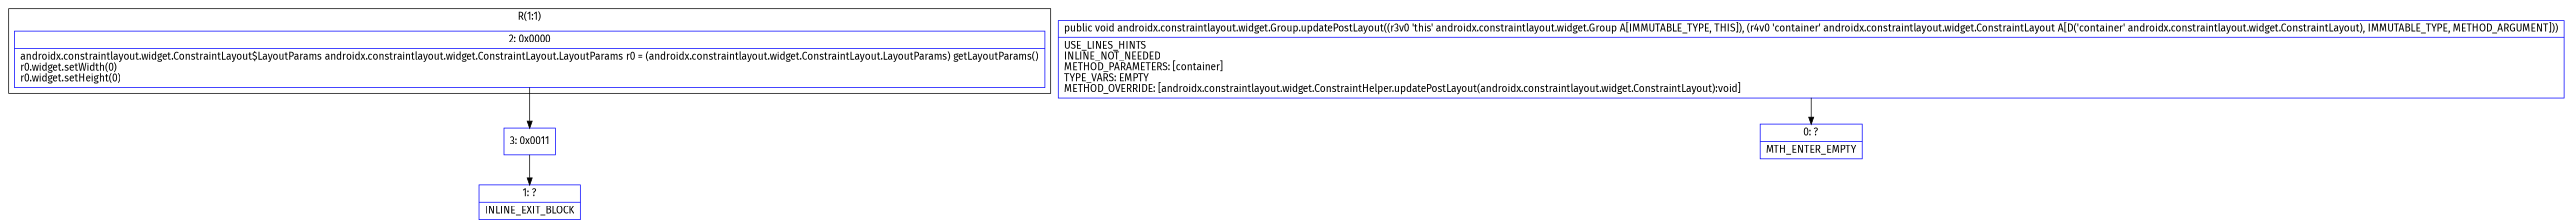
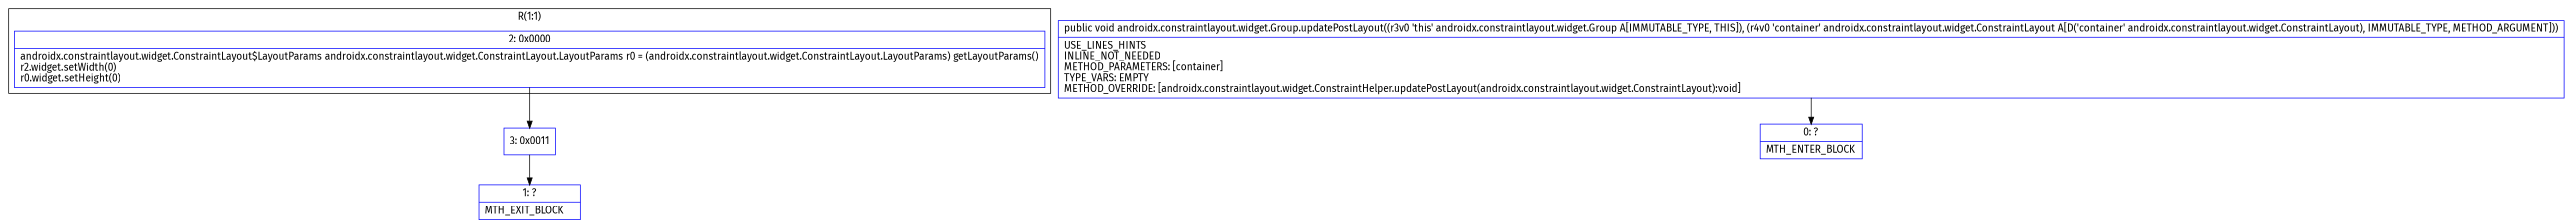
node "2: 0x0000": text "r0.widget.setWidth(0)" -> "r2.widget.setWidth(0)"
node "0: ?": text "MTH_ENTER_EMPTY" -> "MTH_ENTER_BLOCK"
node "1: ?": text "INLINE_EXIT_BLOCK" -> "MTH_EXIT_BLOCK"
